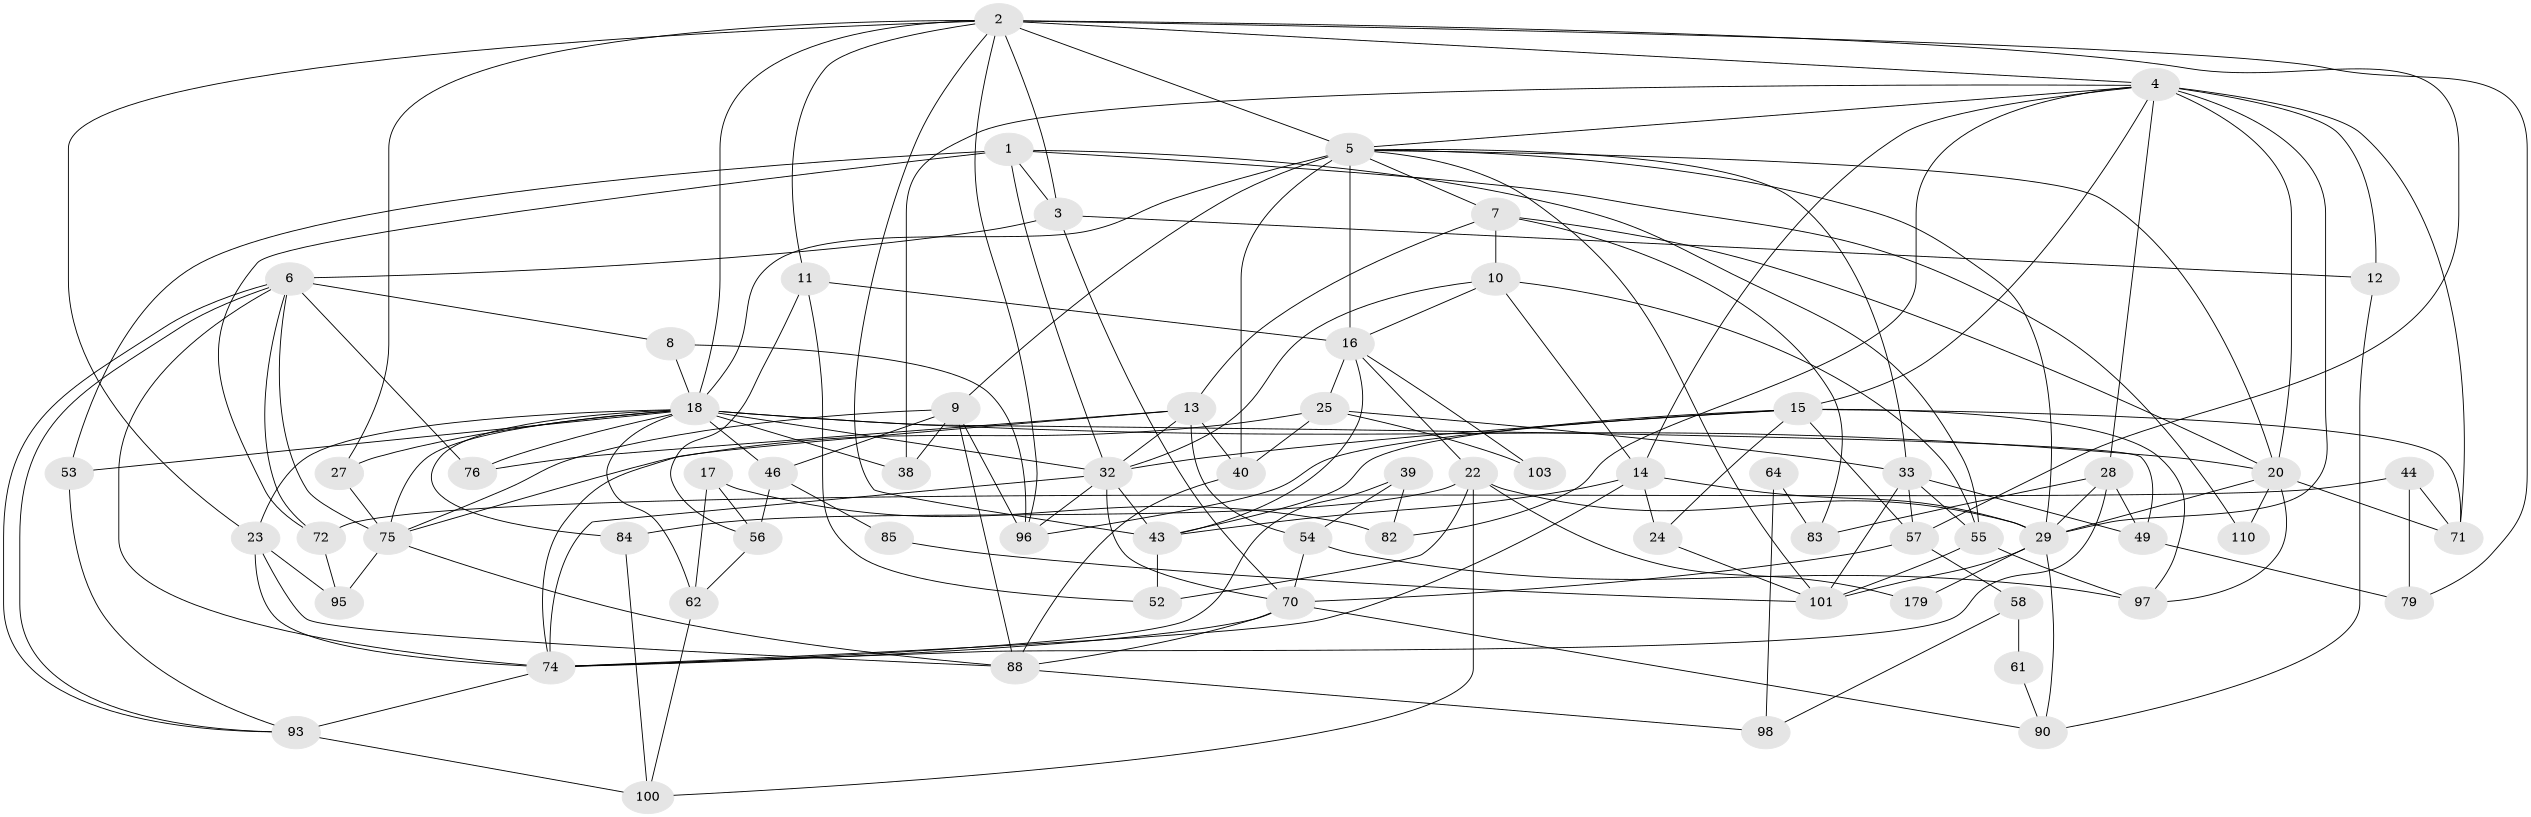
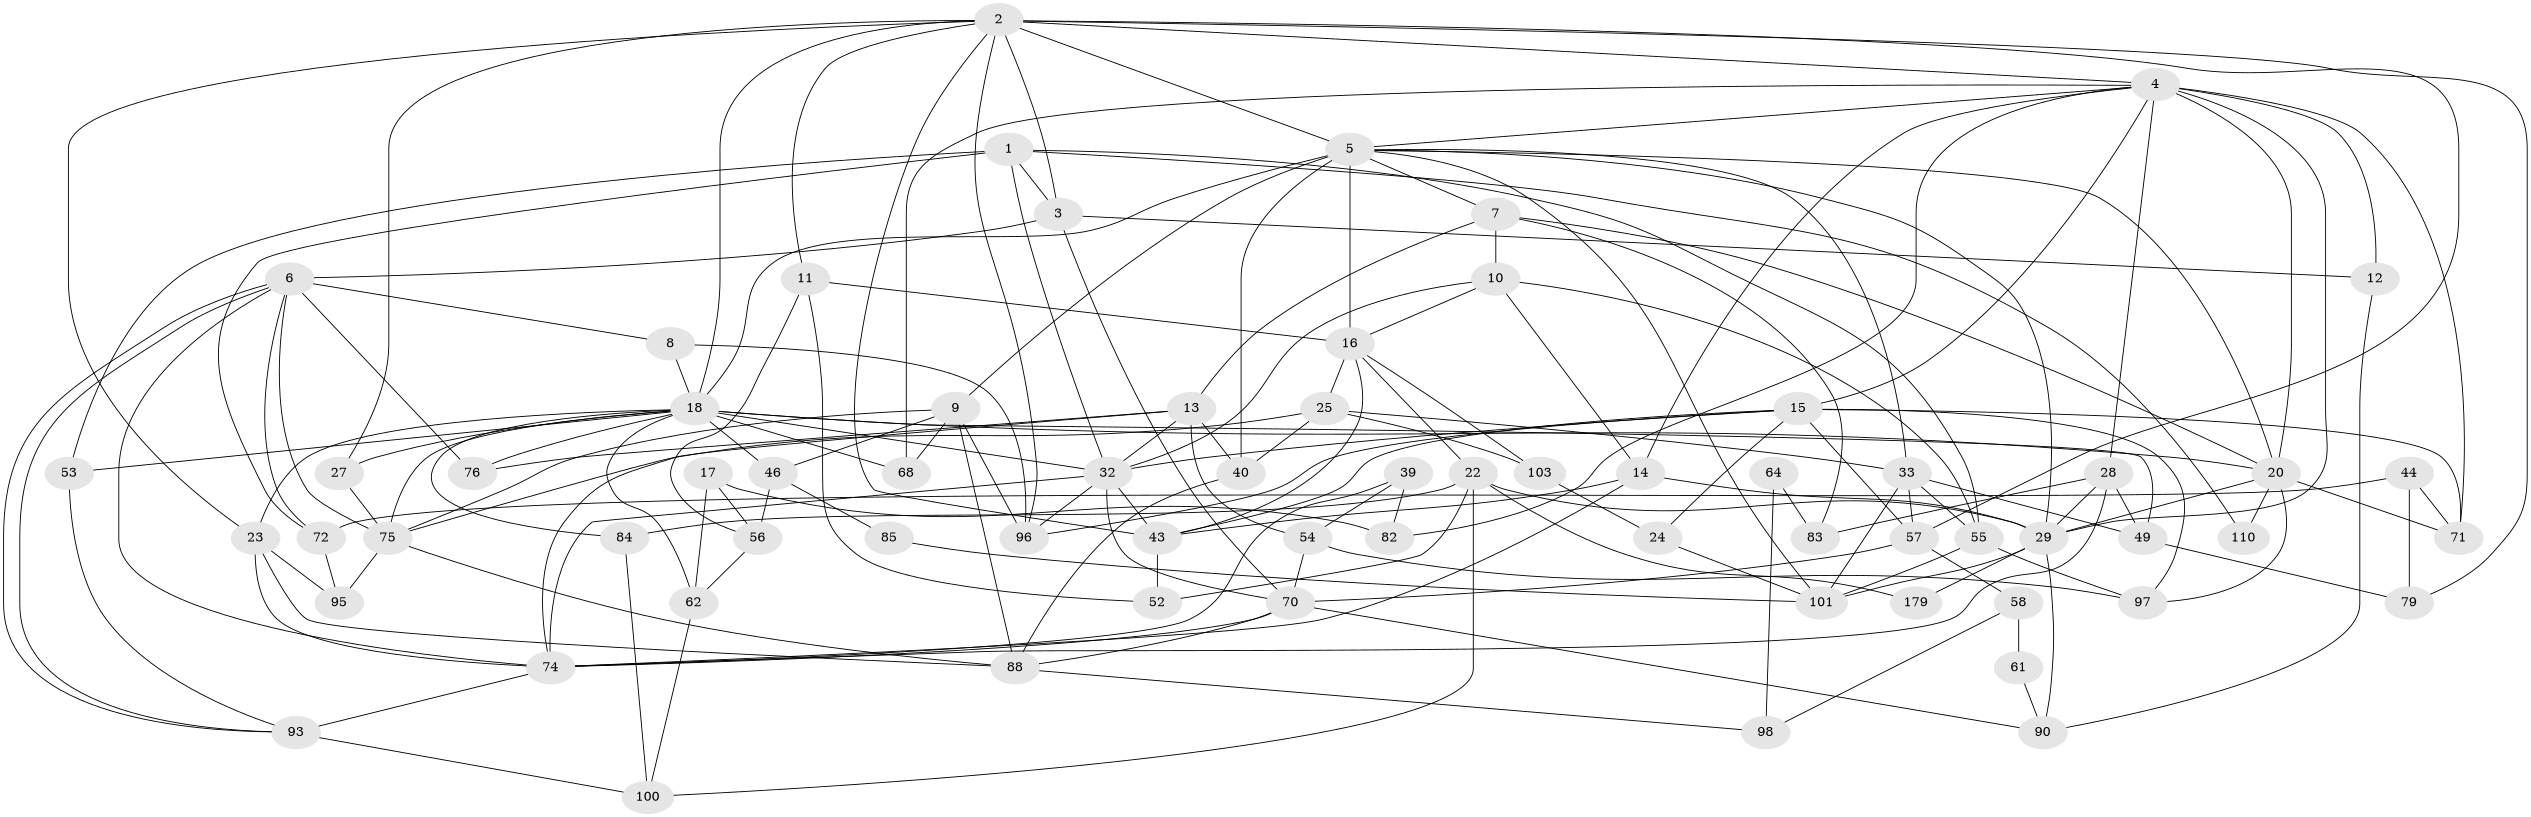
node "38": label "38" -> "68"
edge "14" -- "24": now "103" -- "24"
